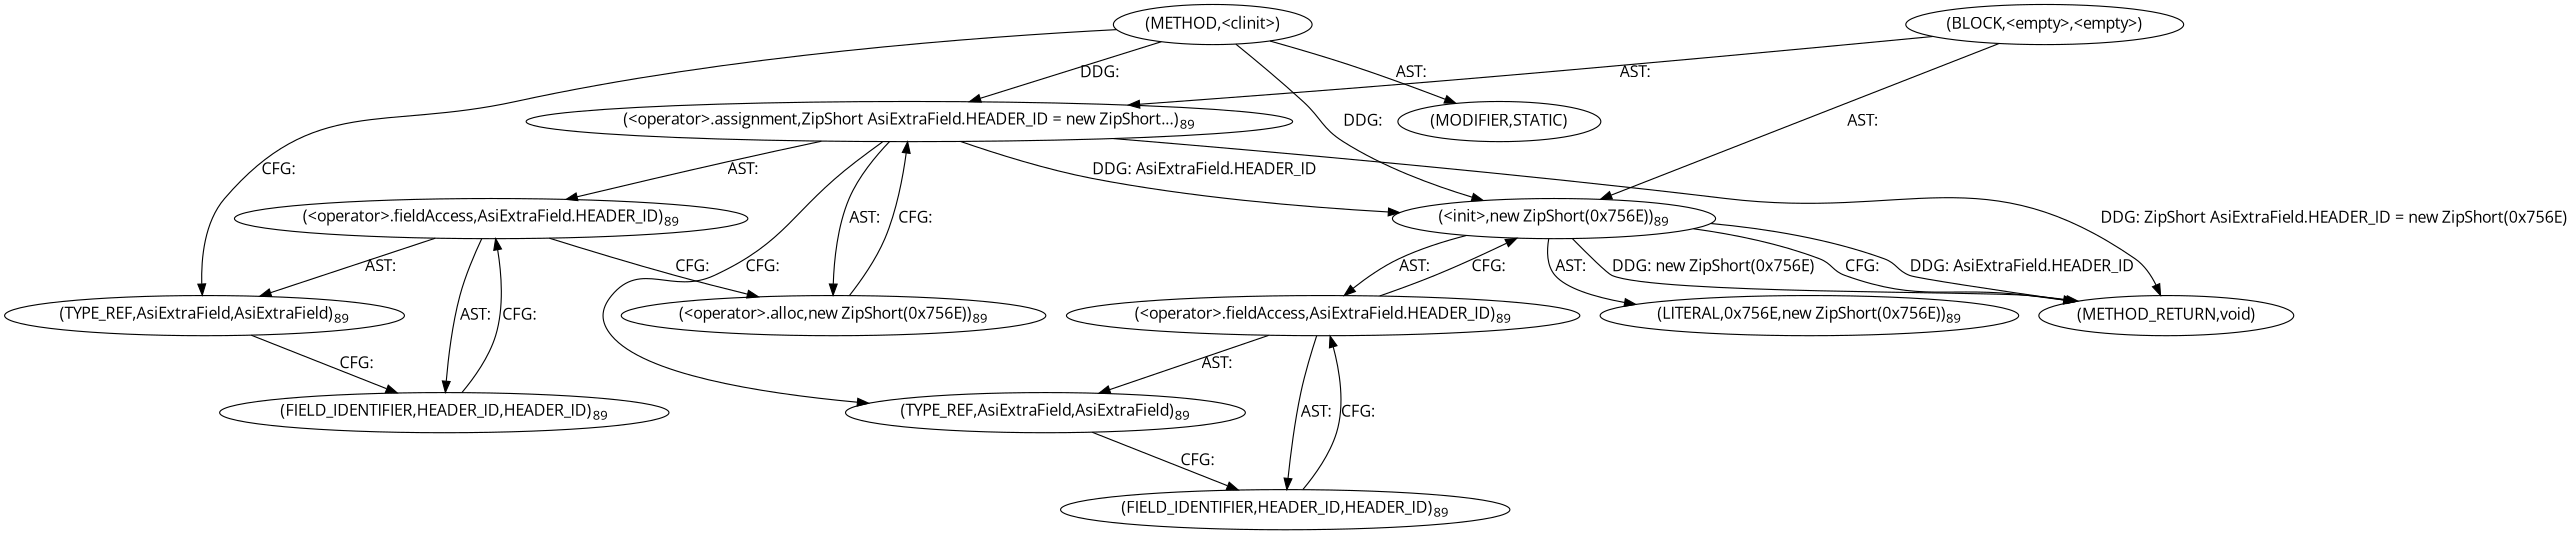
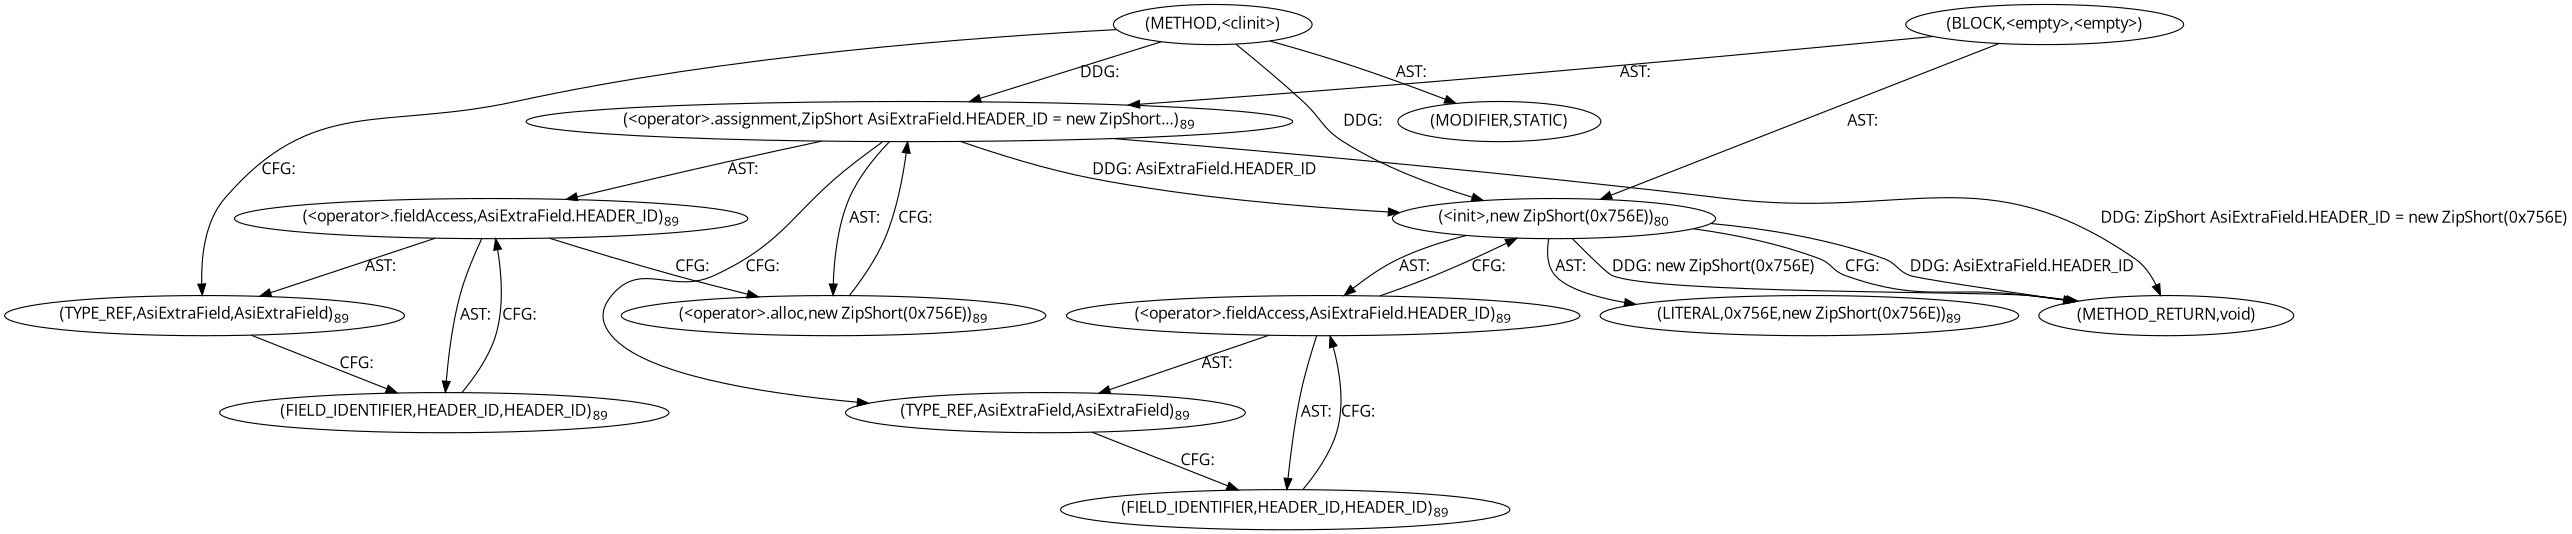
node "(<init>,new ZipShort(0x756E))": text "89" -> "80"
